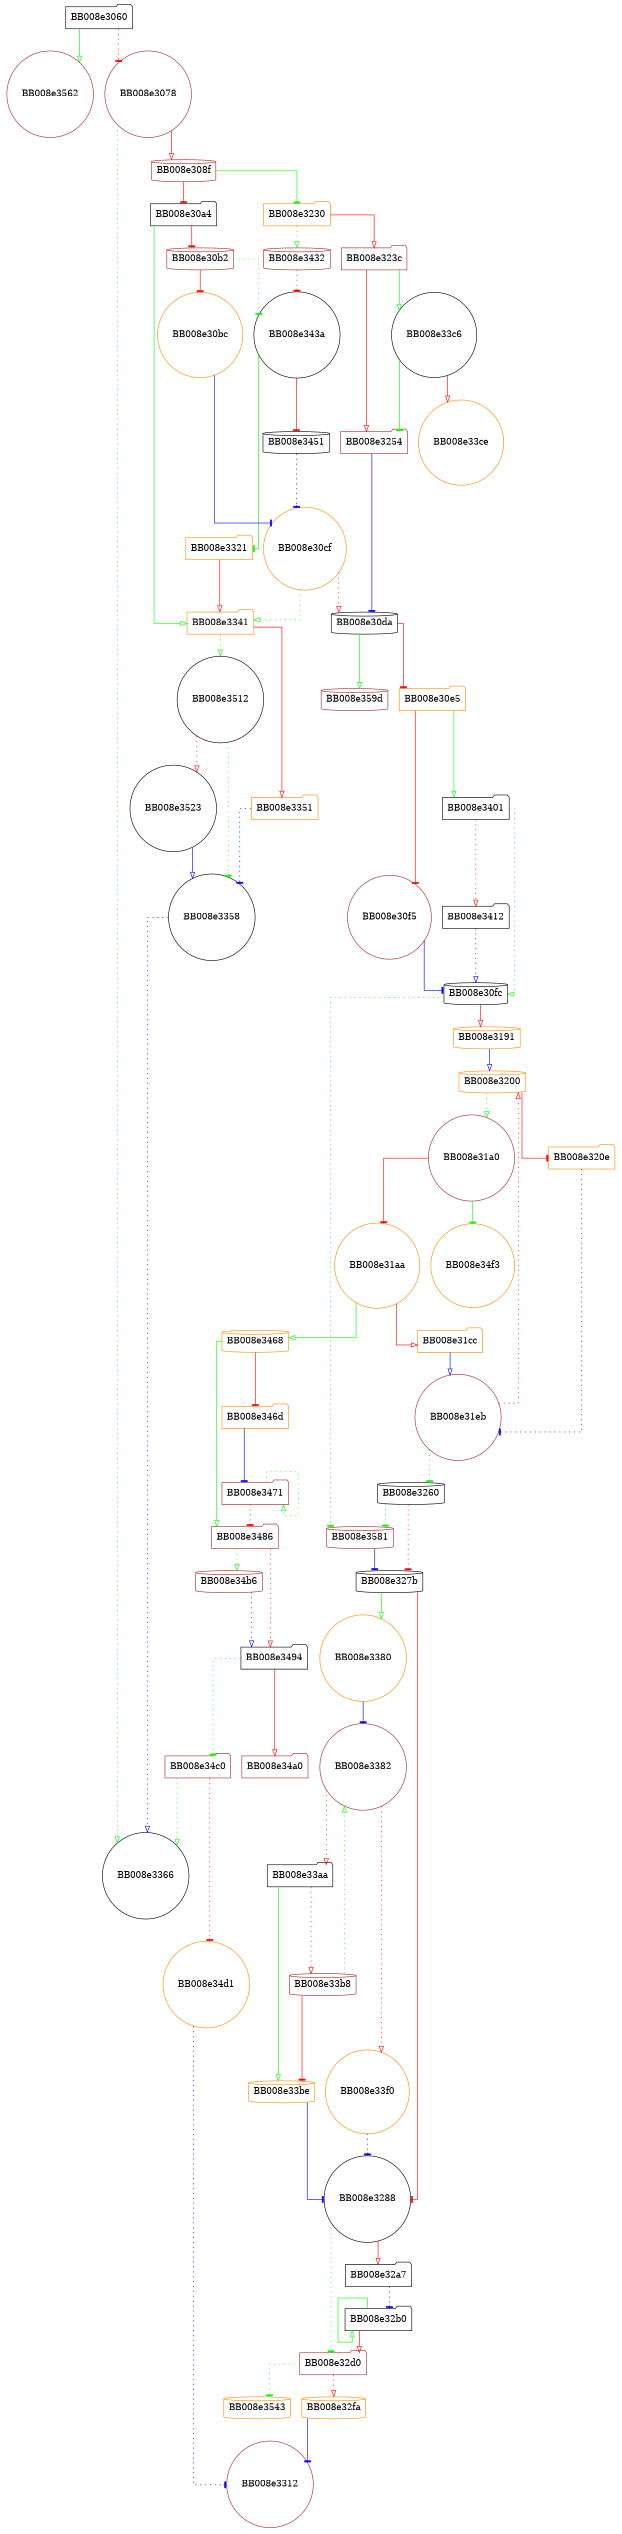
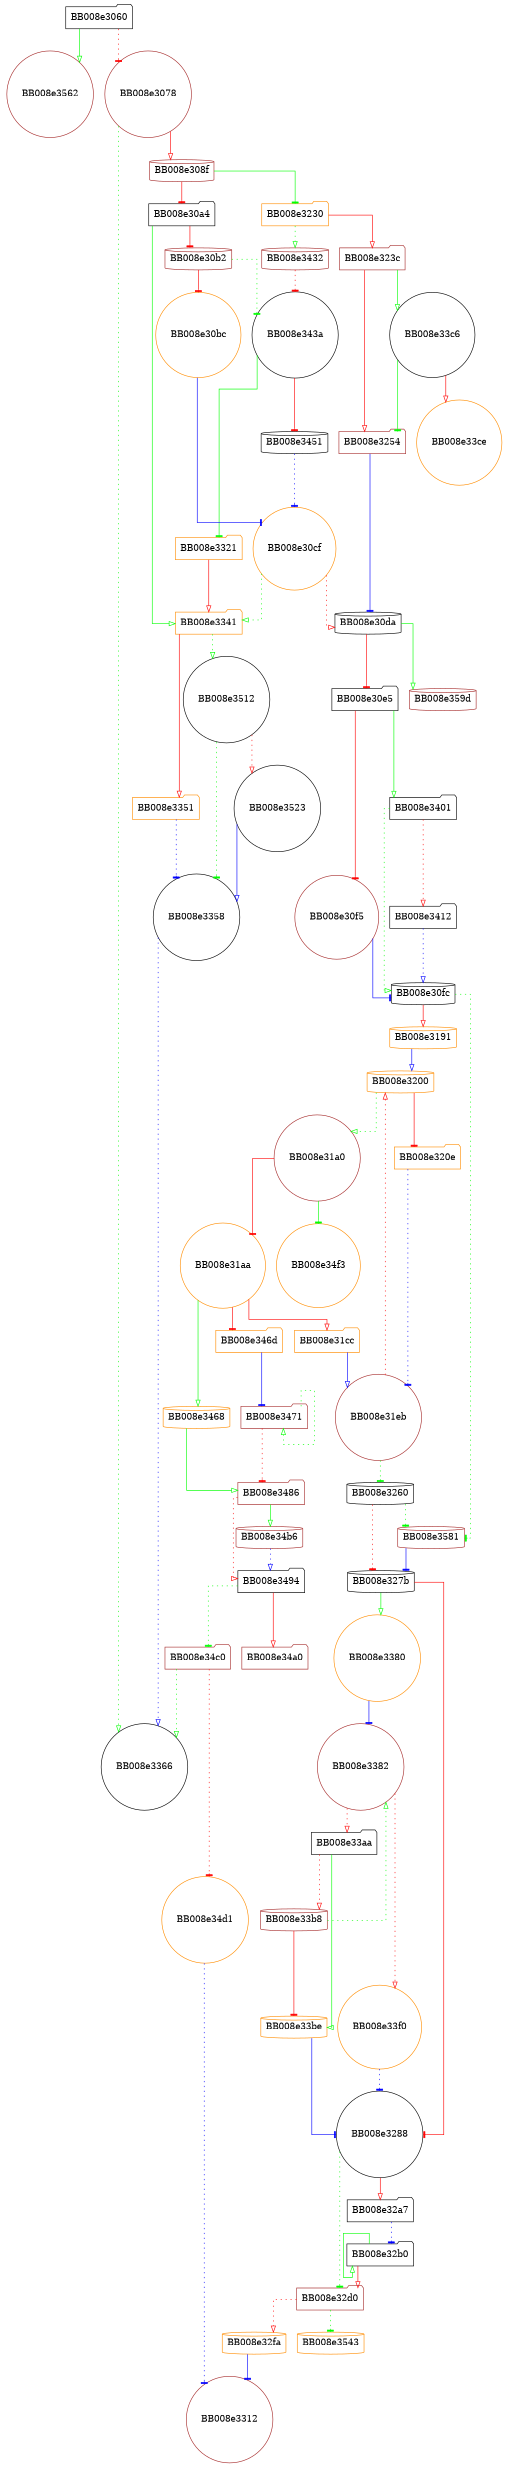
node "BB008e30e5": color darkorange -> black
edge "BB008e3468" -> "BB008e346d": now "BB008e31aa" -> "BB008e346d"
edge "BB008e3486" -> "BB008e34b6": style dotted -> solid
